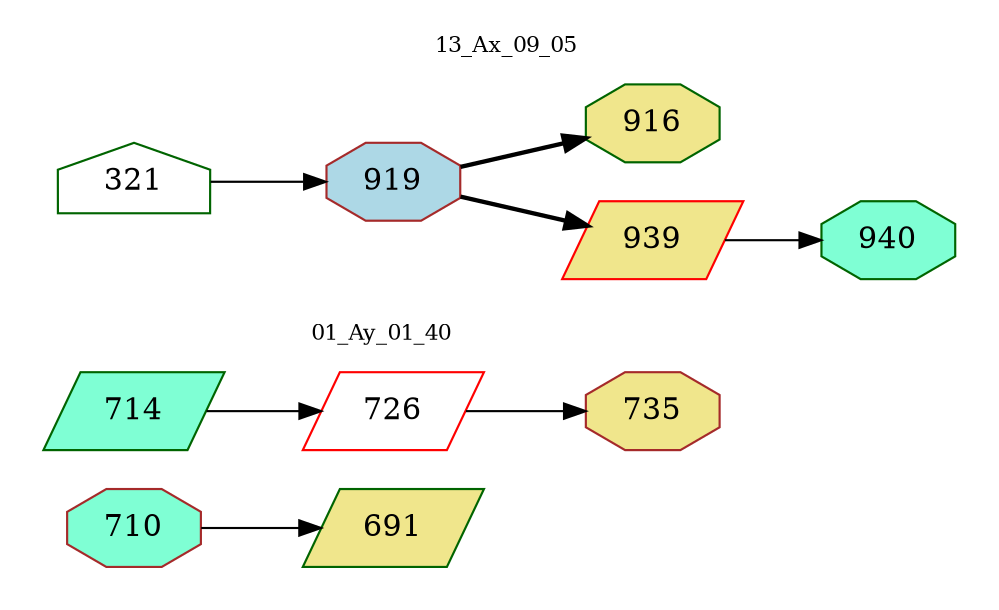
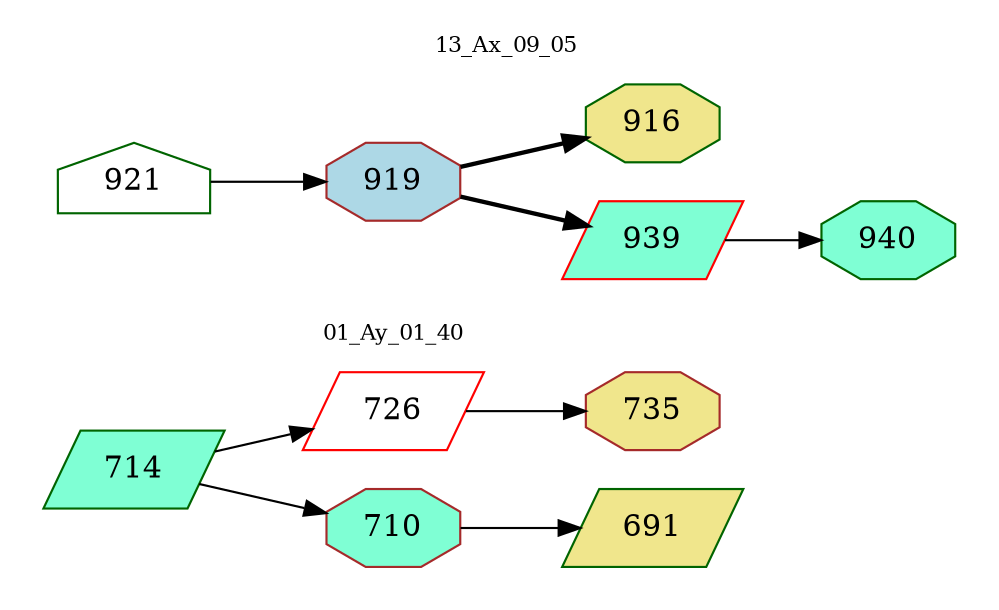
node "321": label "321" -> "921"
node "939": fillcolor khaki -> aquamarine
edge "714" -> "710": added
